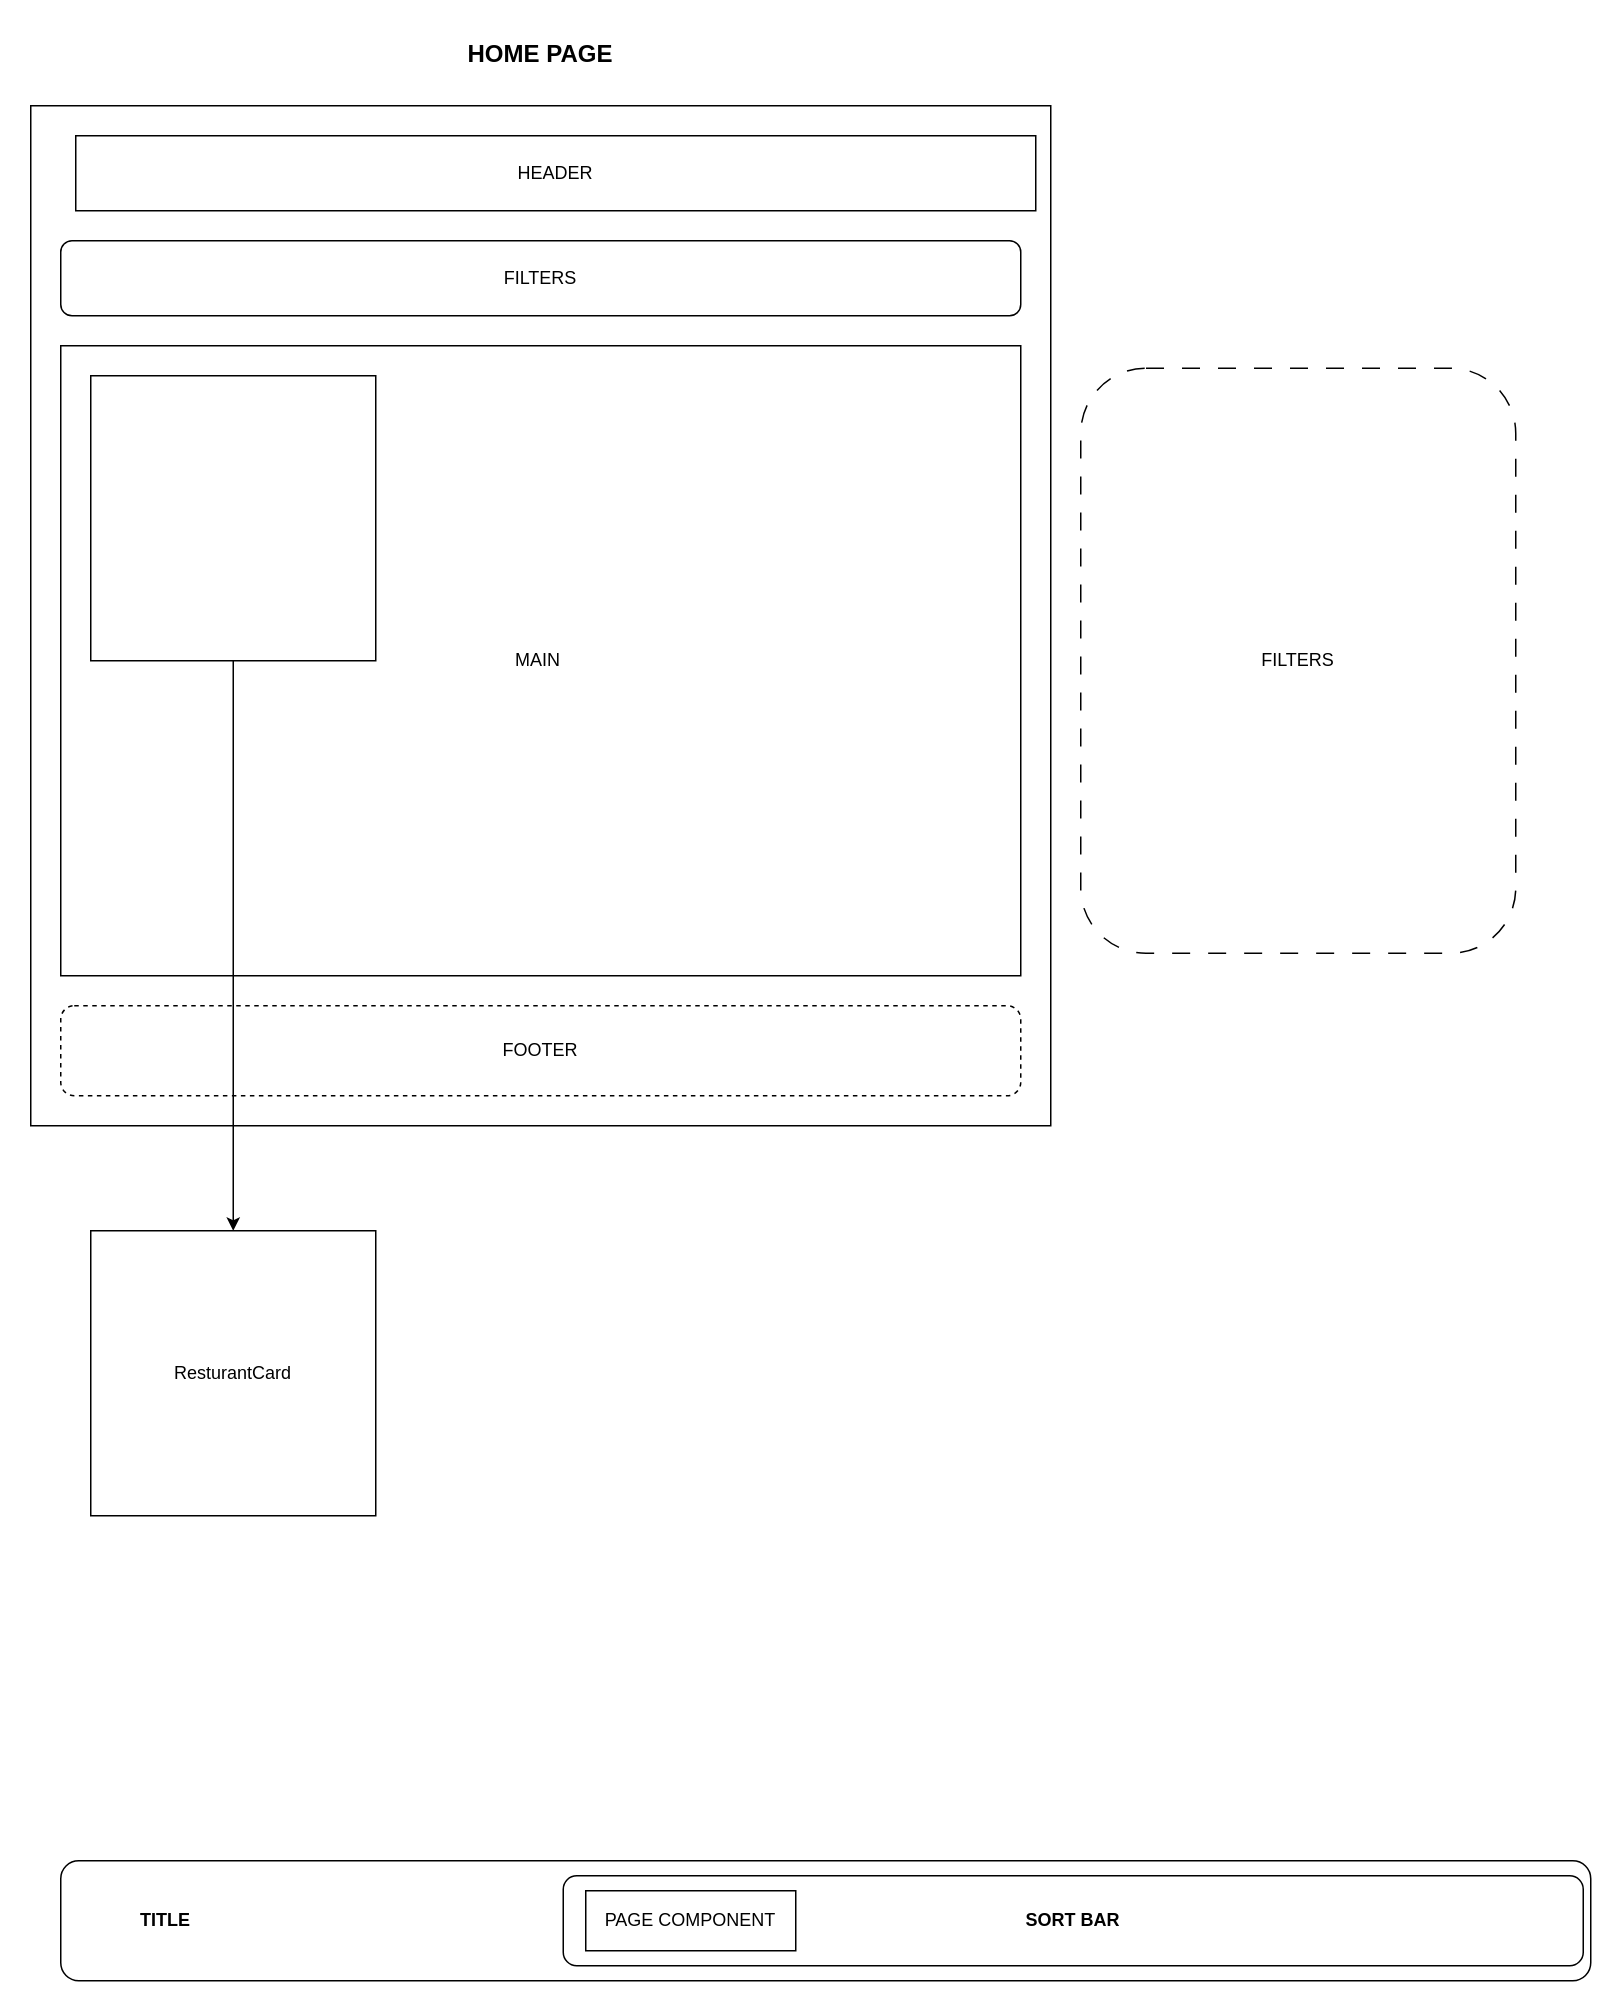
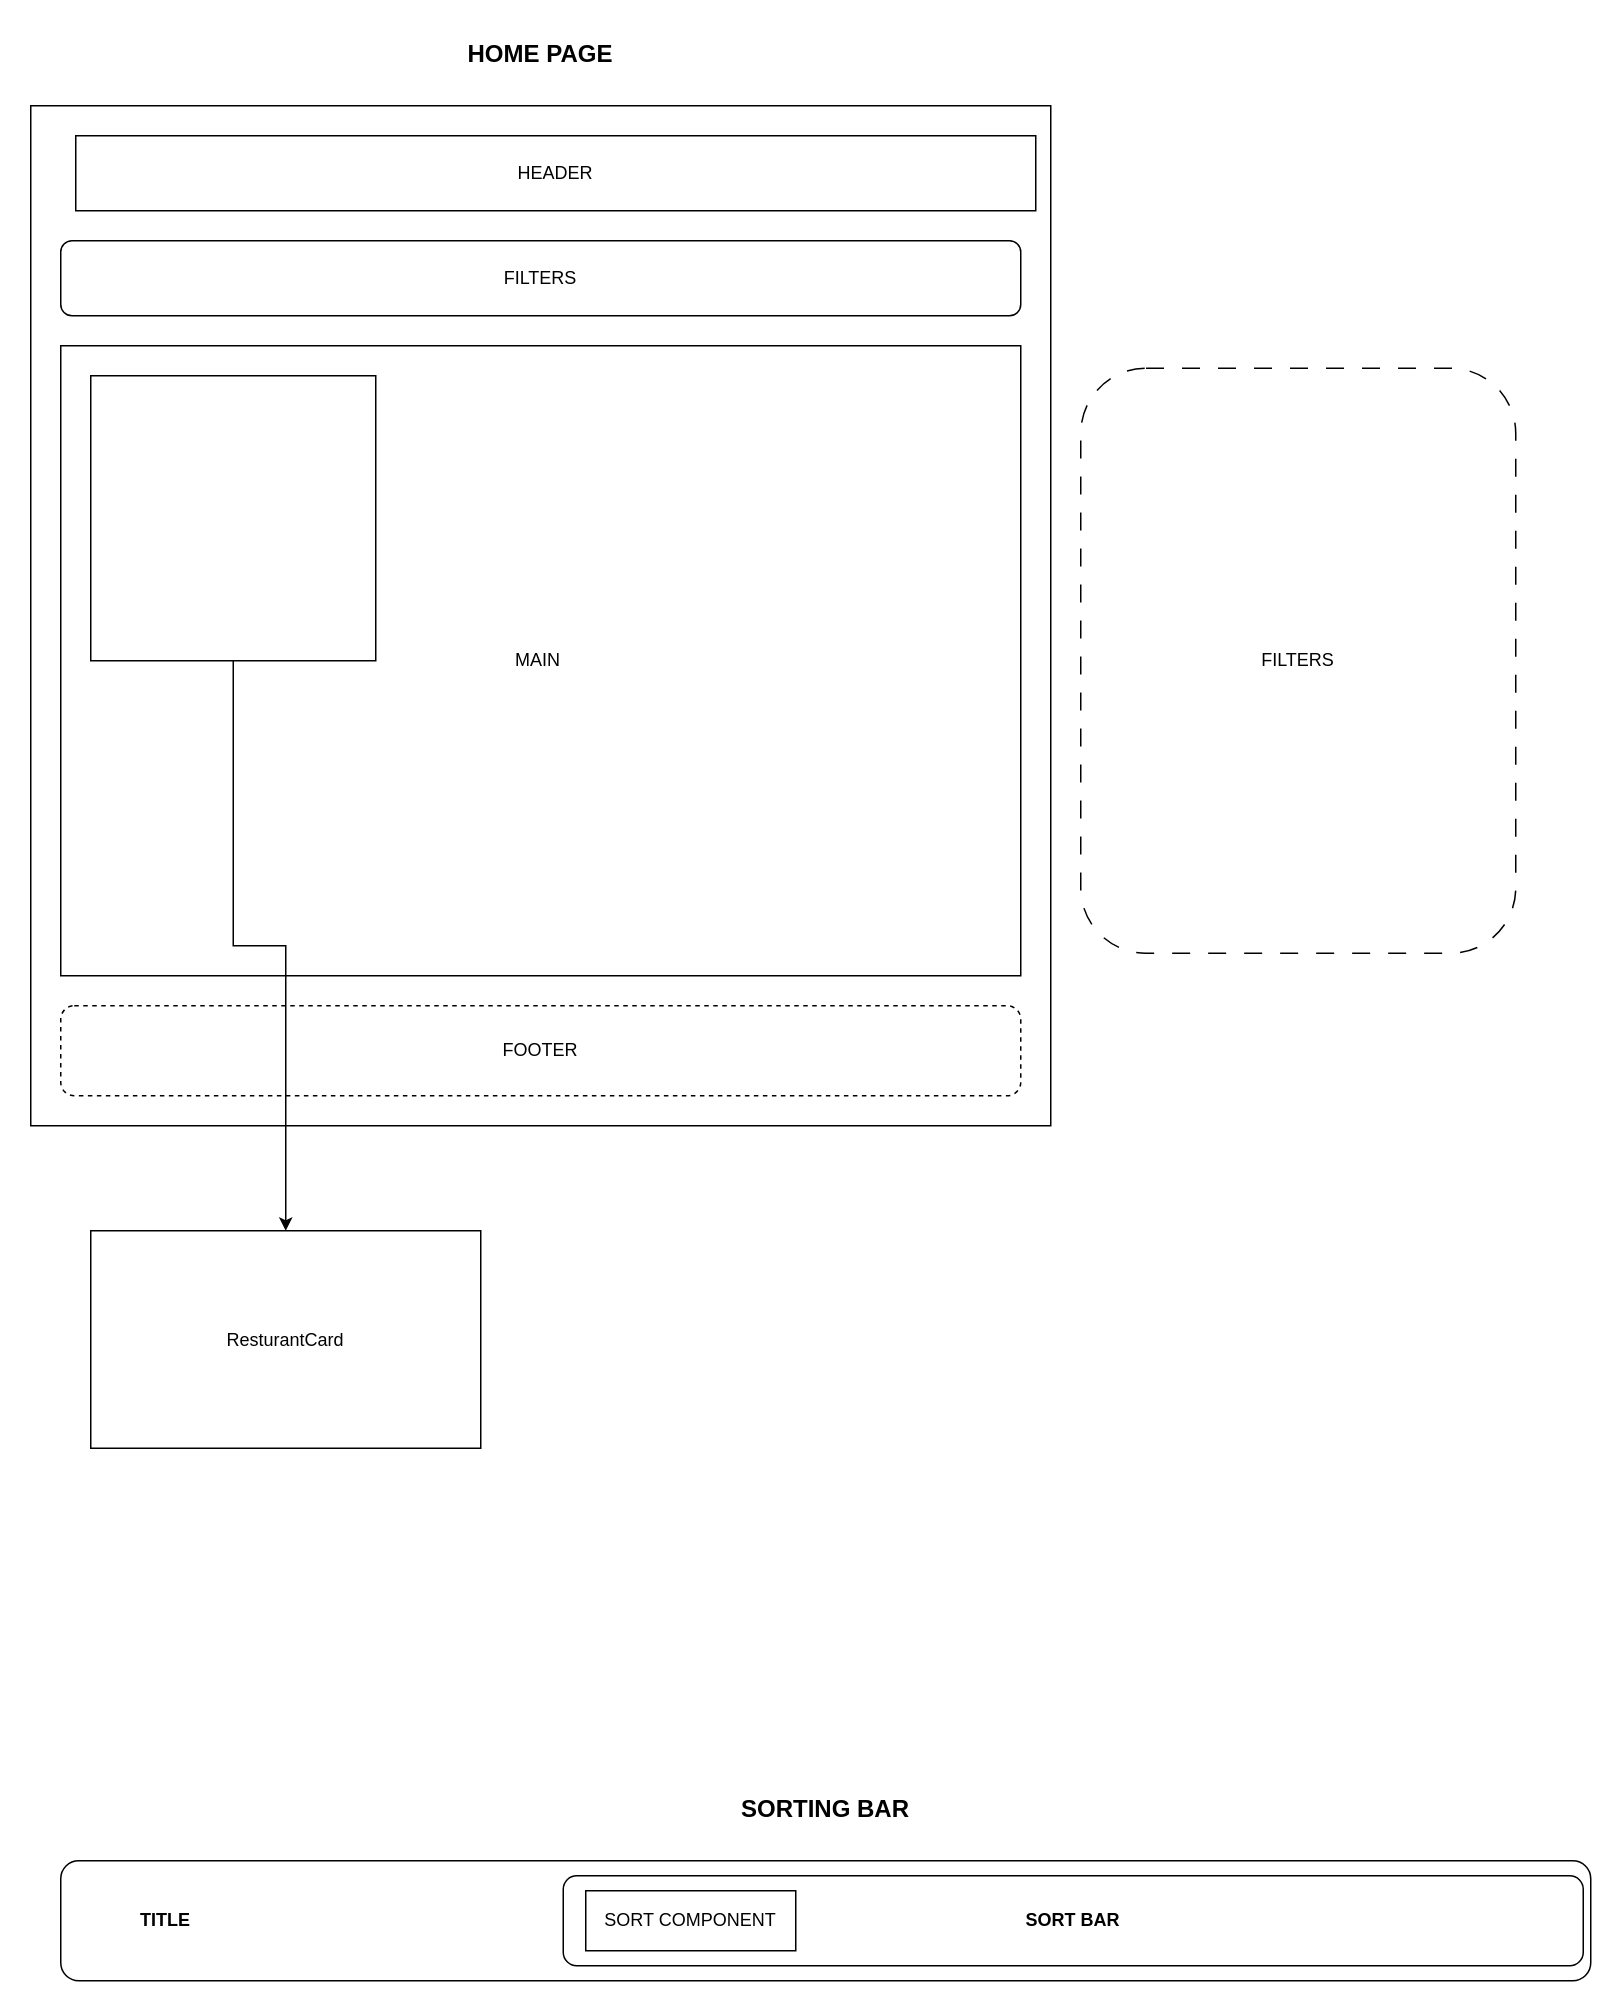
node "ResturantCard": size 285x285 -> 390x218
node "SORTING BAR": added
node "PAGE COMPONENT": label "PAGE COMPONENT" -> "SORT COMPONENT"
